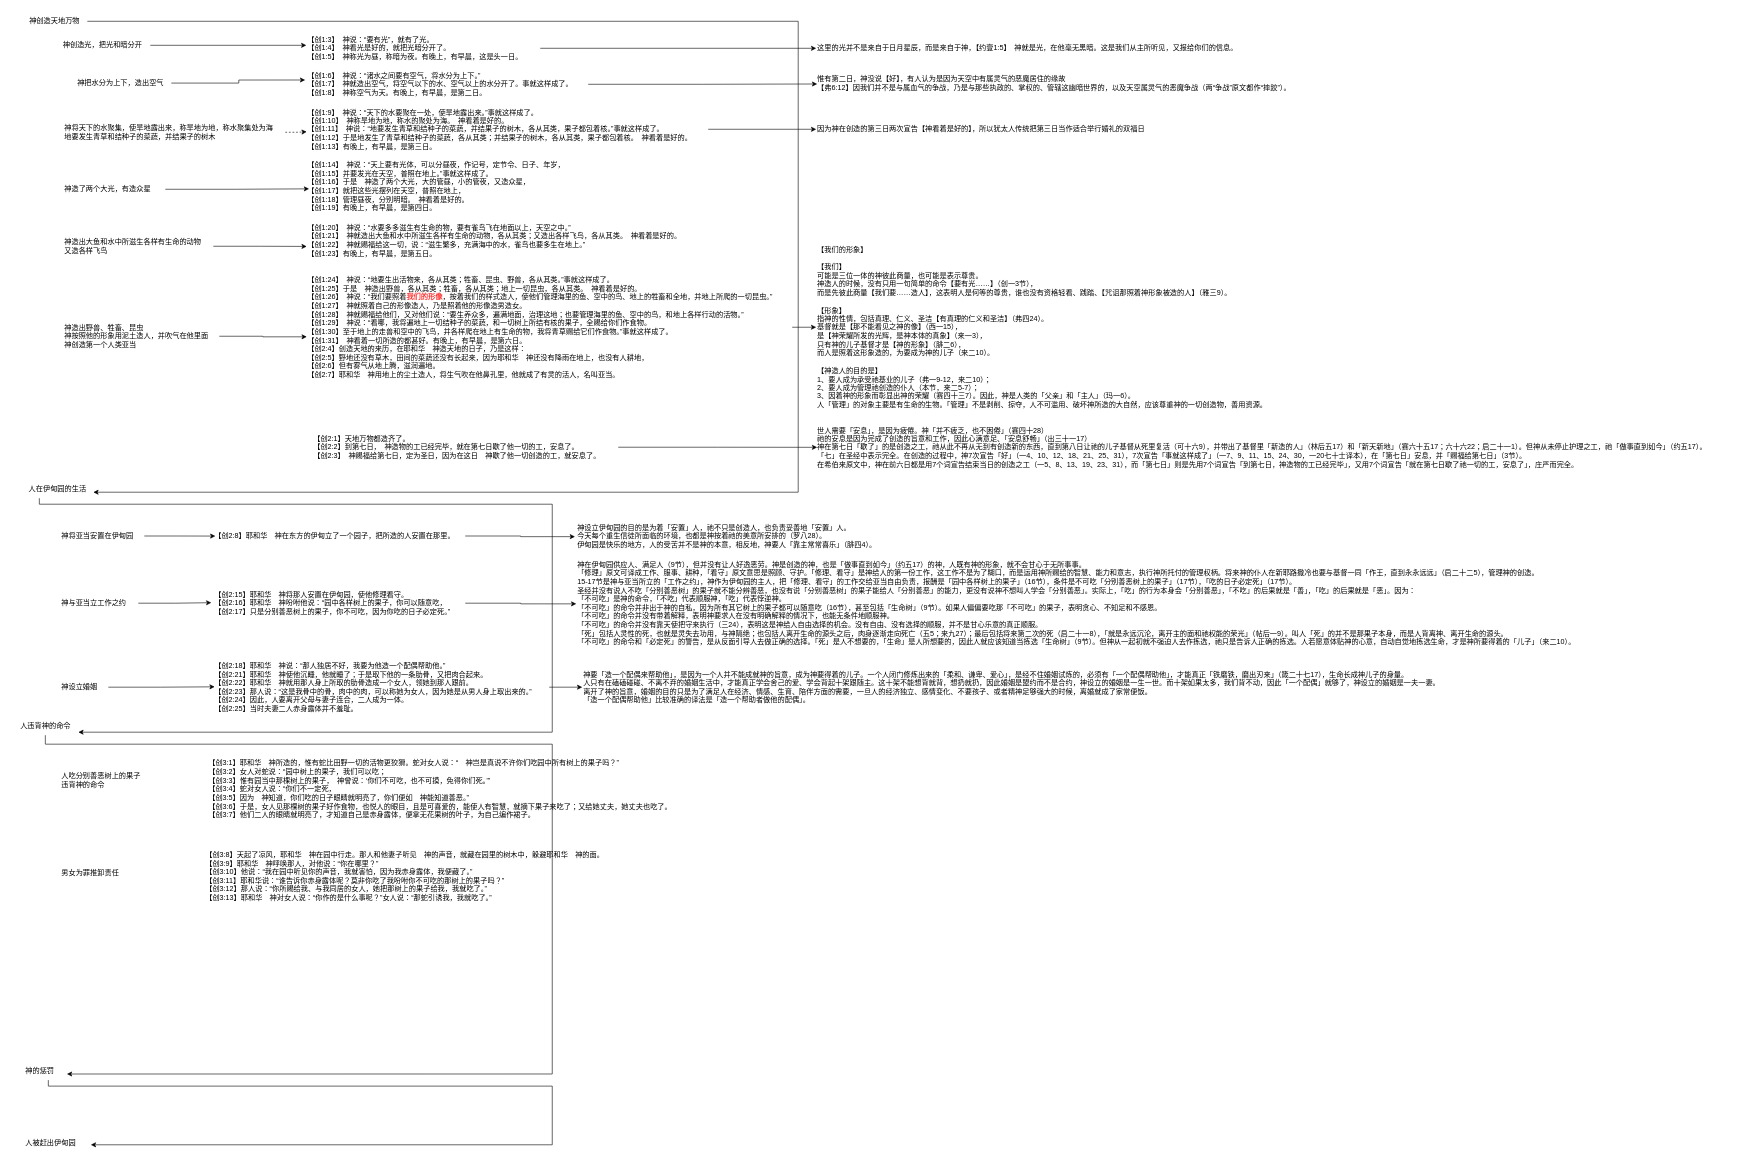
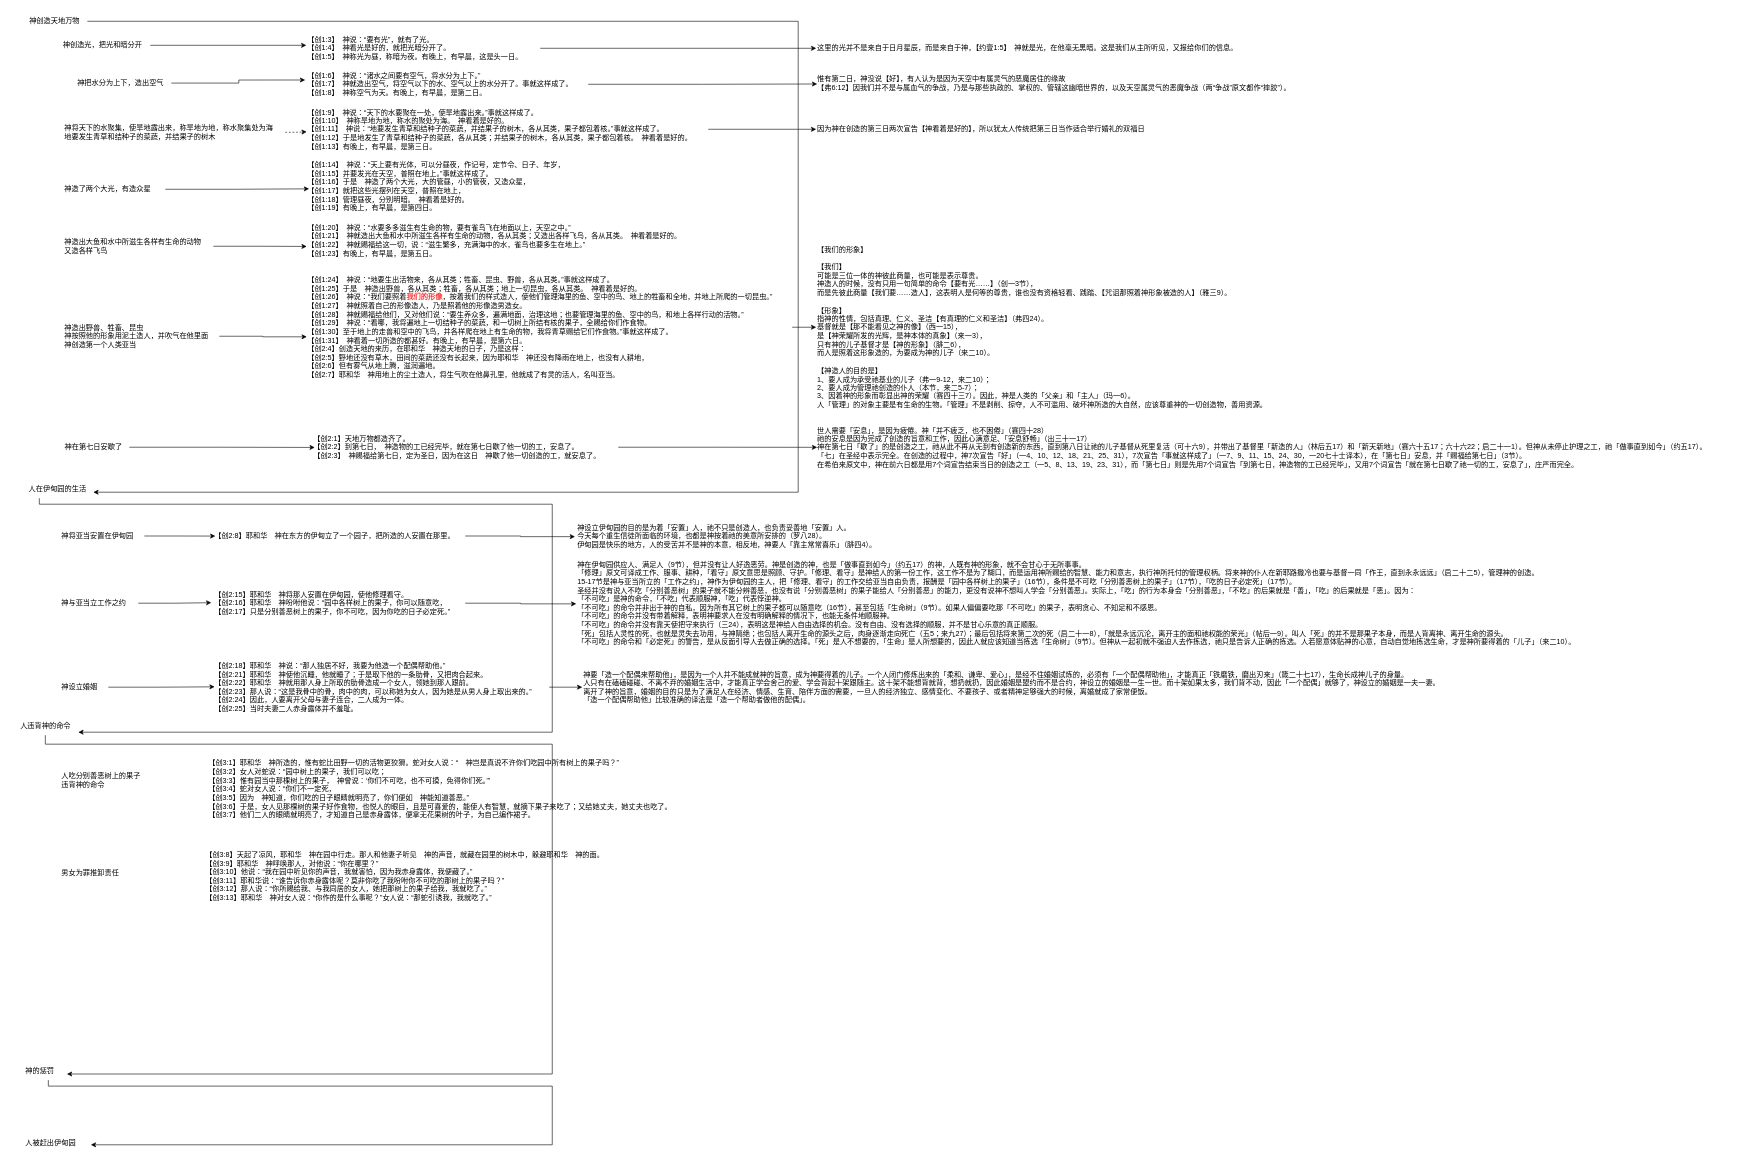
node "神在第七日安歇了": added
edge "神在第七日安歇了" -> "【创2:1】天地万物都造齐了。 【创2:2】到第七日， 神造物的工已经完毕，就在第七日歇了他一切的工，安息了。 【创2:3】 神赐福给第七日，定为圣日，因为在这日 神歇了他一切创造的工，就安息了。": added
